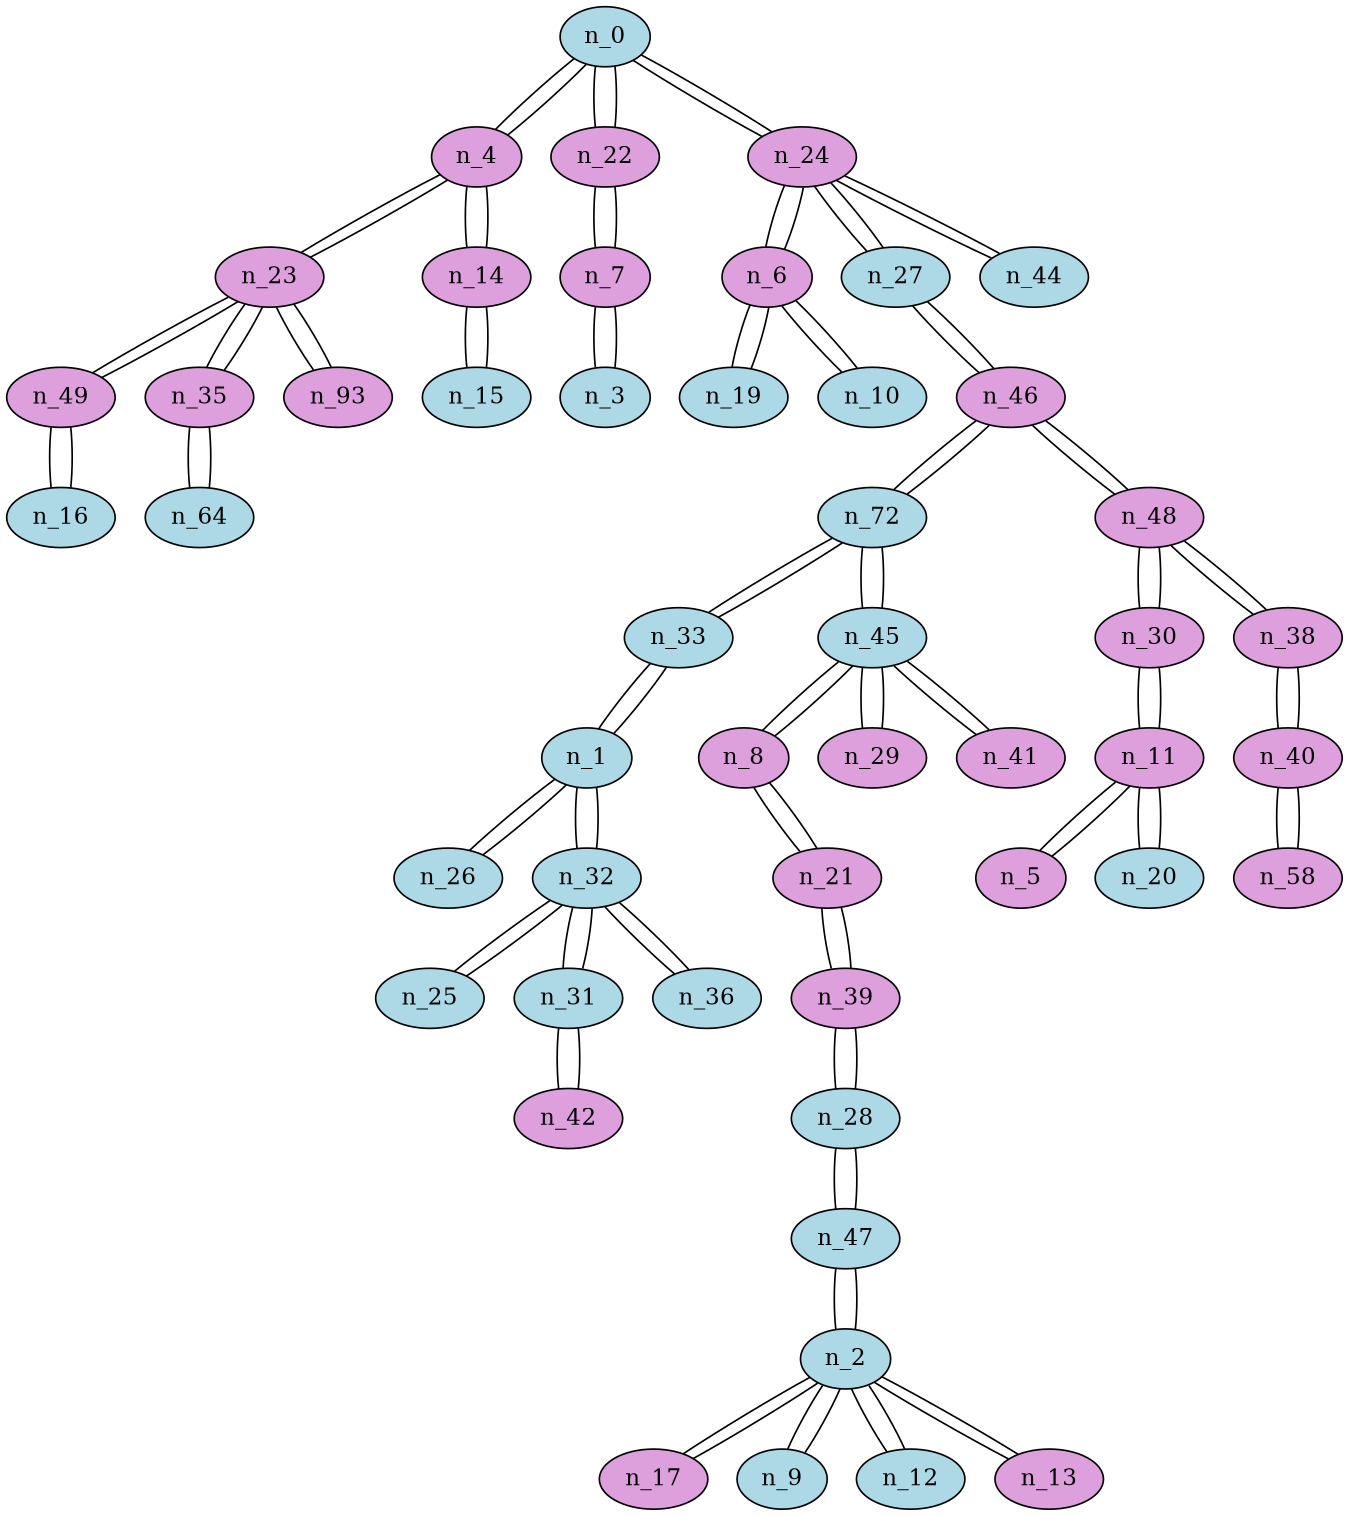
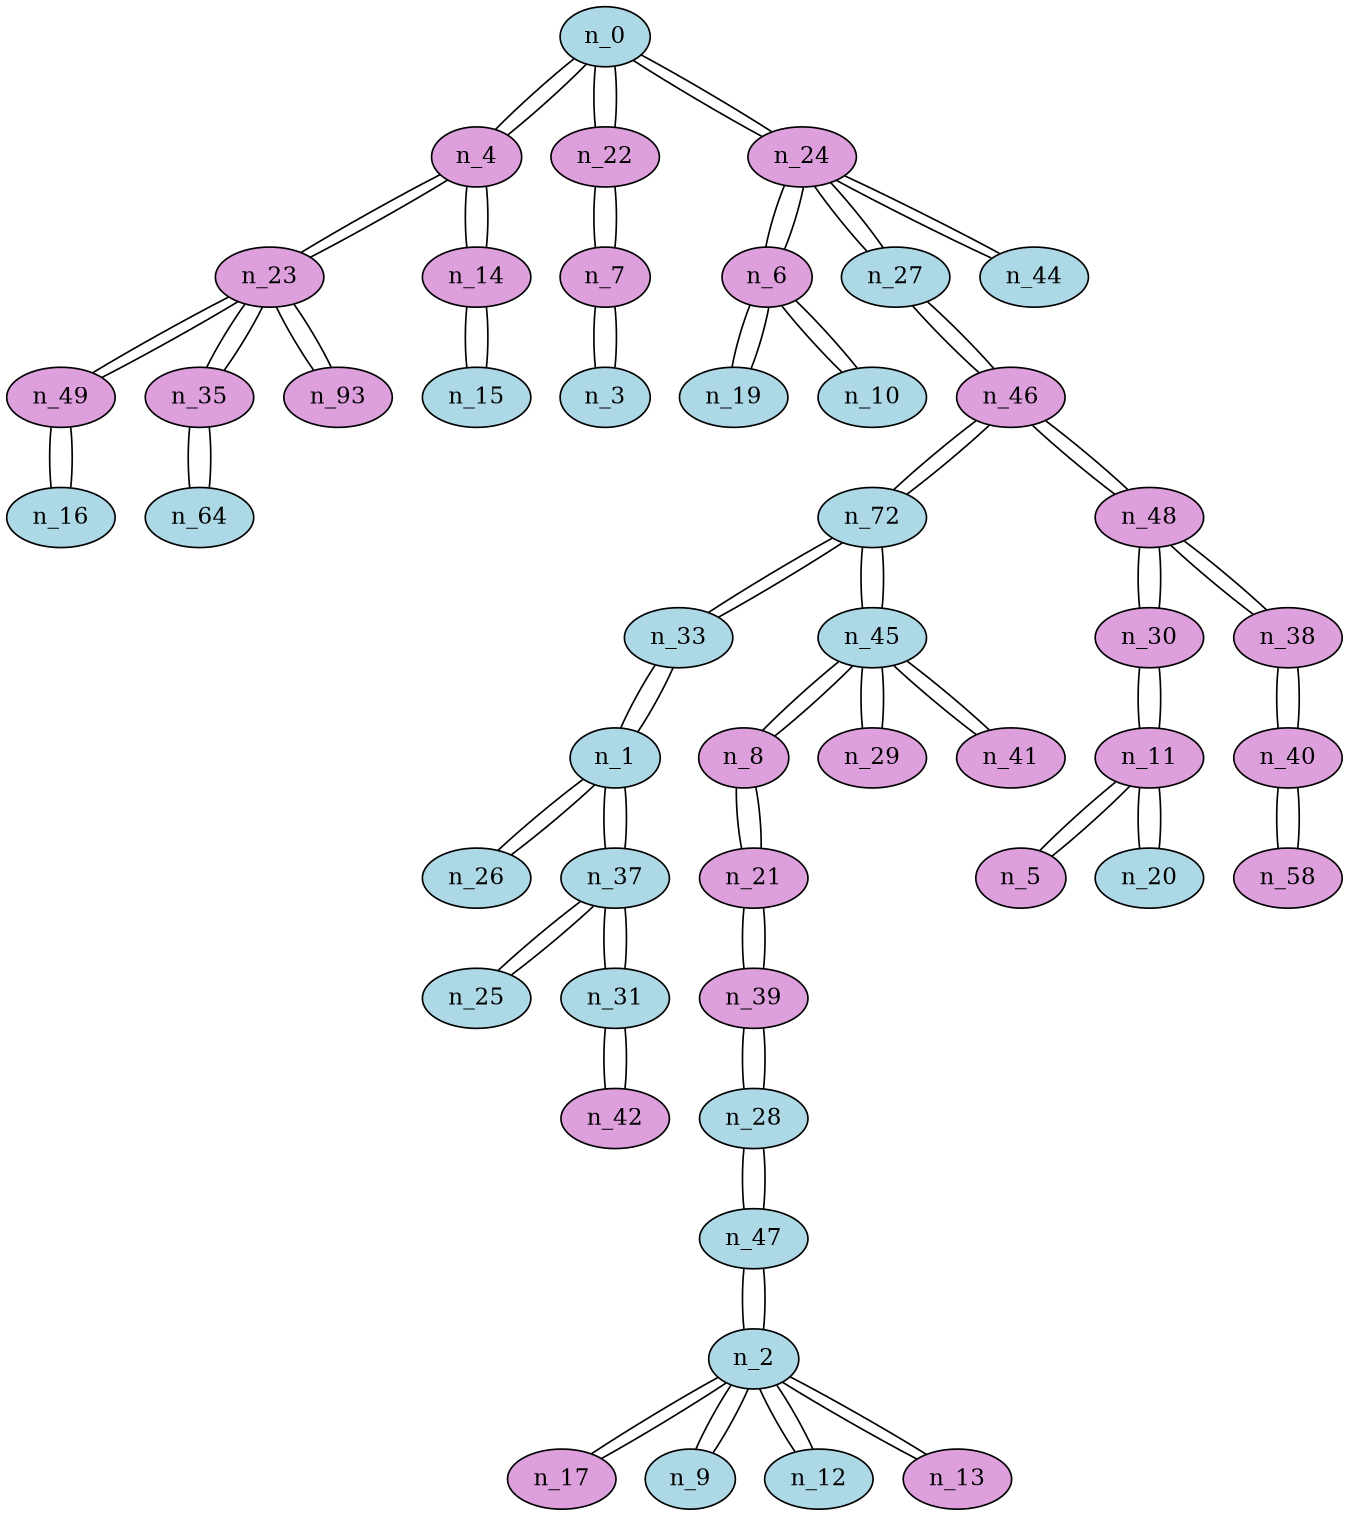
node "n_32": label "n_32" -> "n_37"
node "n_36": removed
